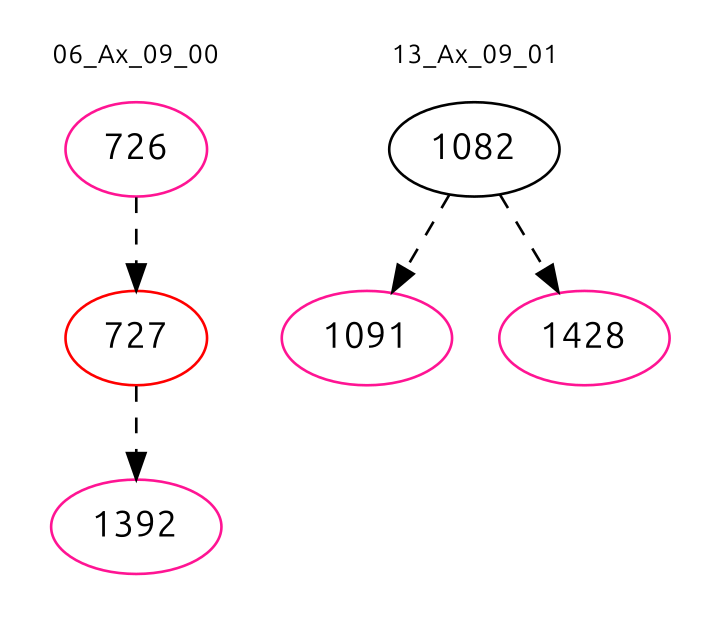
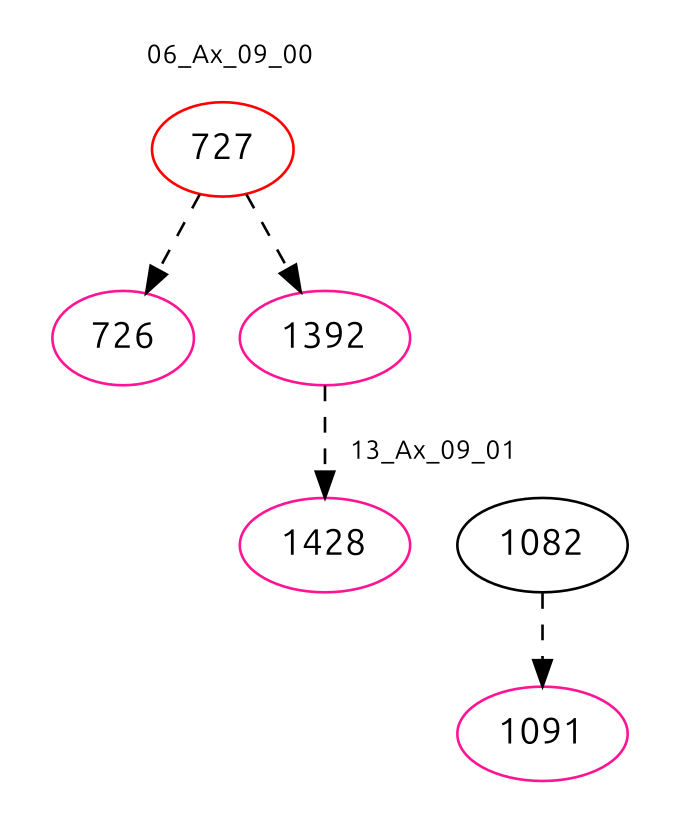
edge "726" -> "727": reversed
edge "1082" -> "1428": now "1392" -> "1428"
